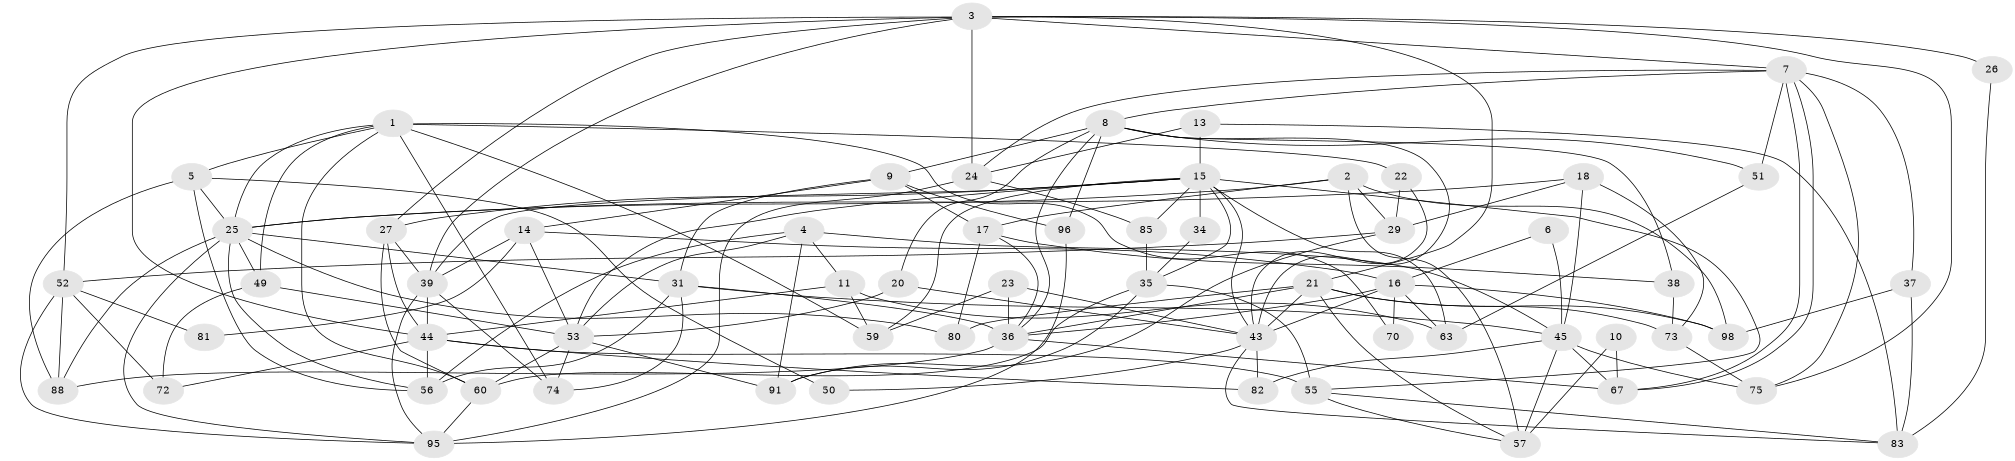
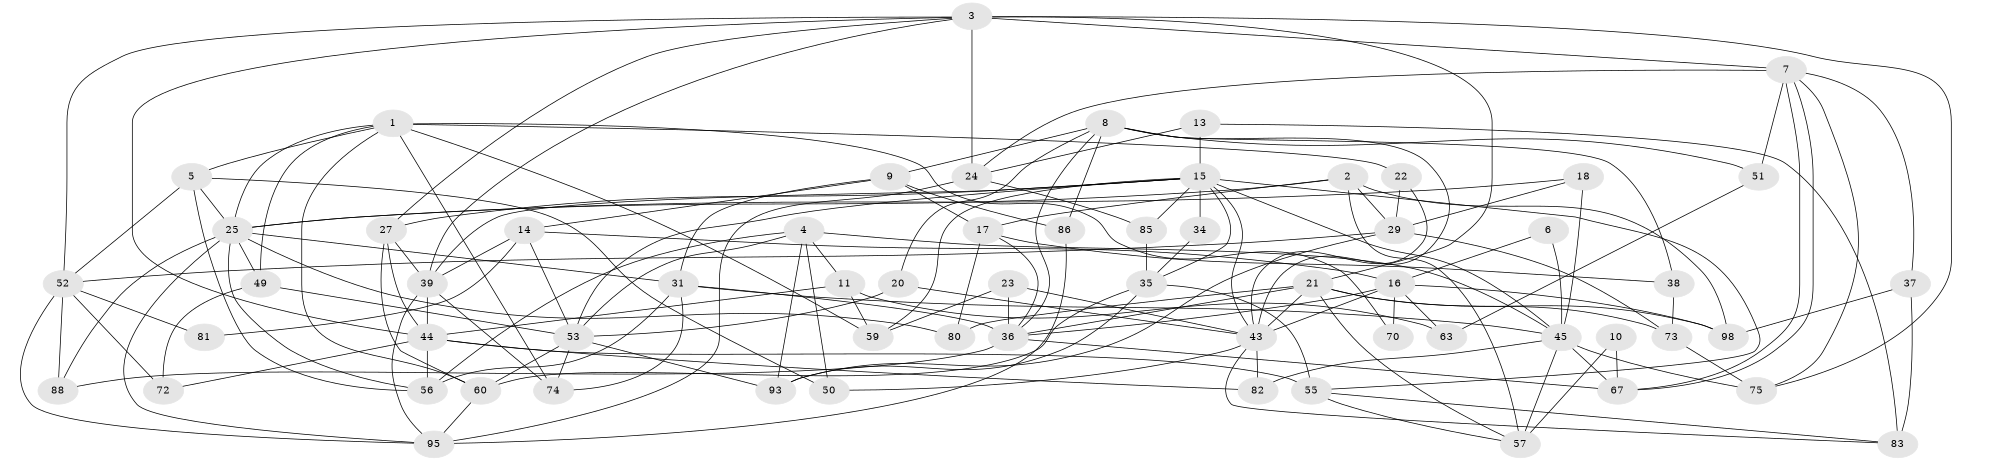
node "26": removed
edge "7" -- "8": removed
node "96": label "96" -> "86"
edge "18" -- "73": now "29" -- "73"
edge "5" -- "88": now "5" -- "52"
edge "15" -- "63": now "15" -- "45"
edge "4" -- "50": added
node "91": label "91" -> "93"
